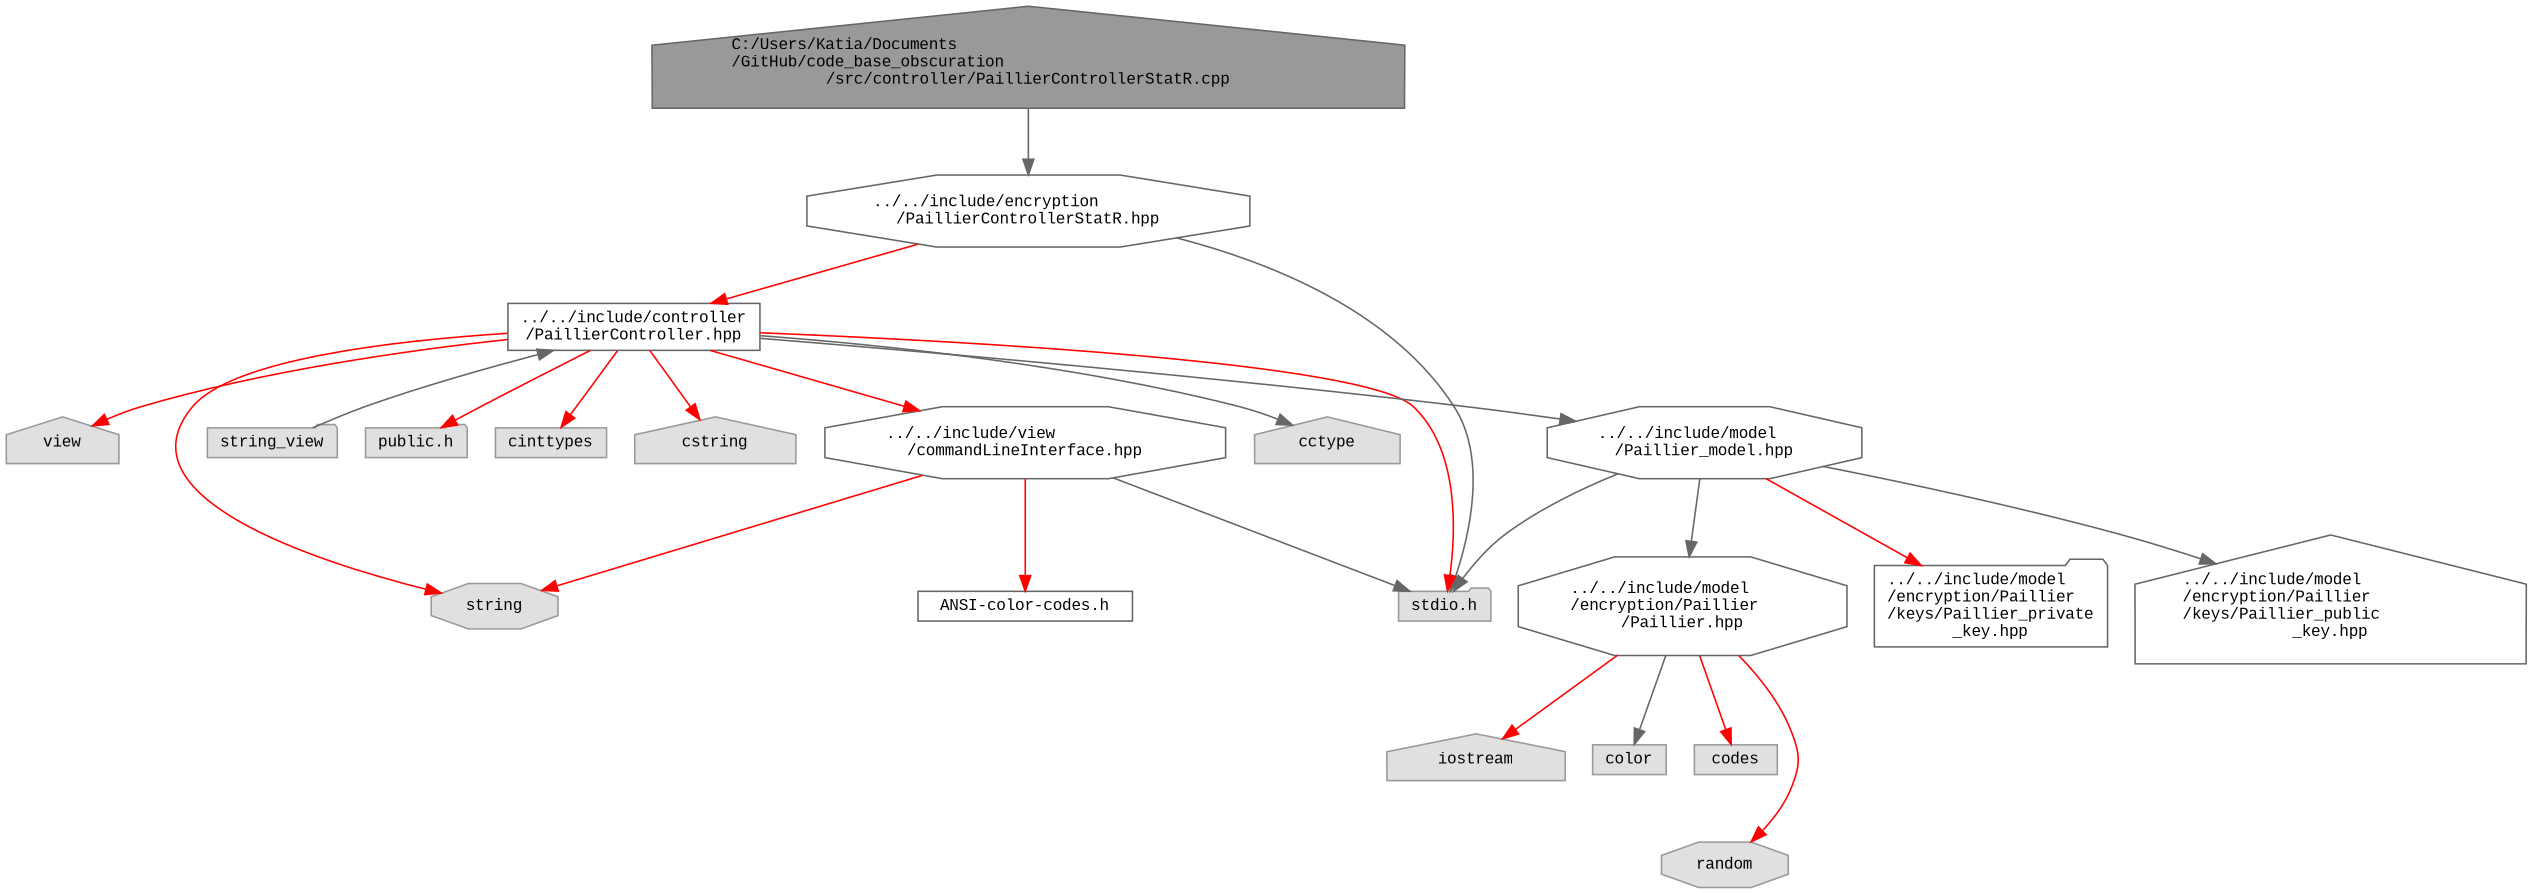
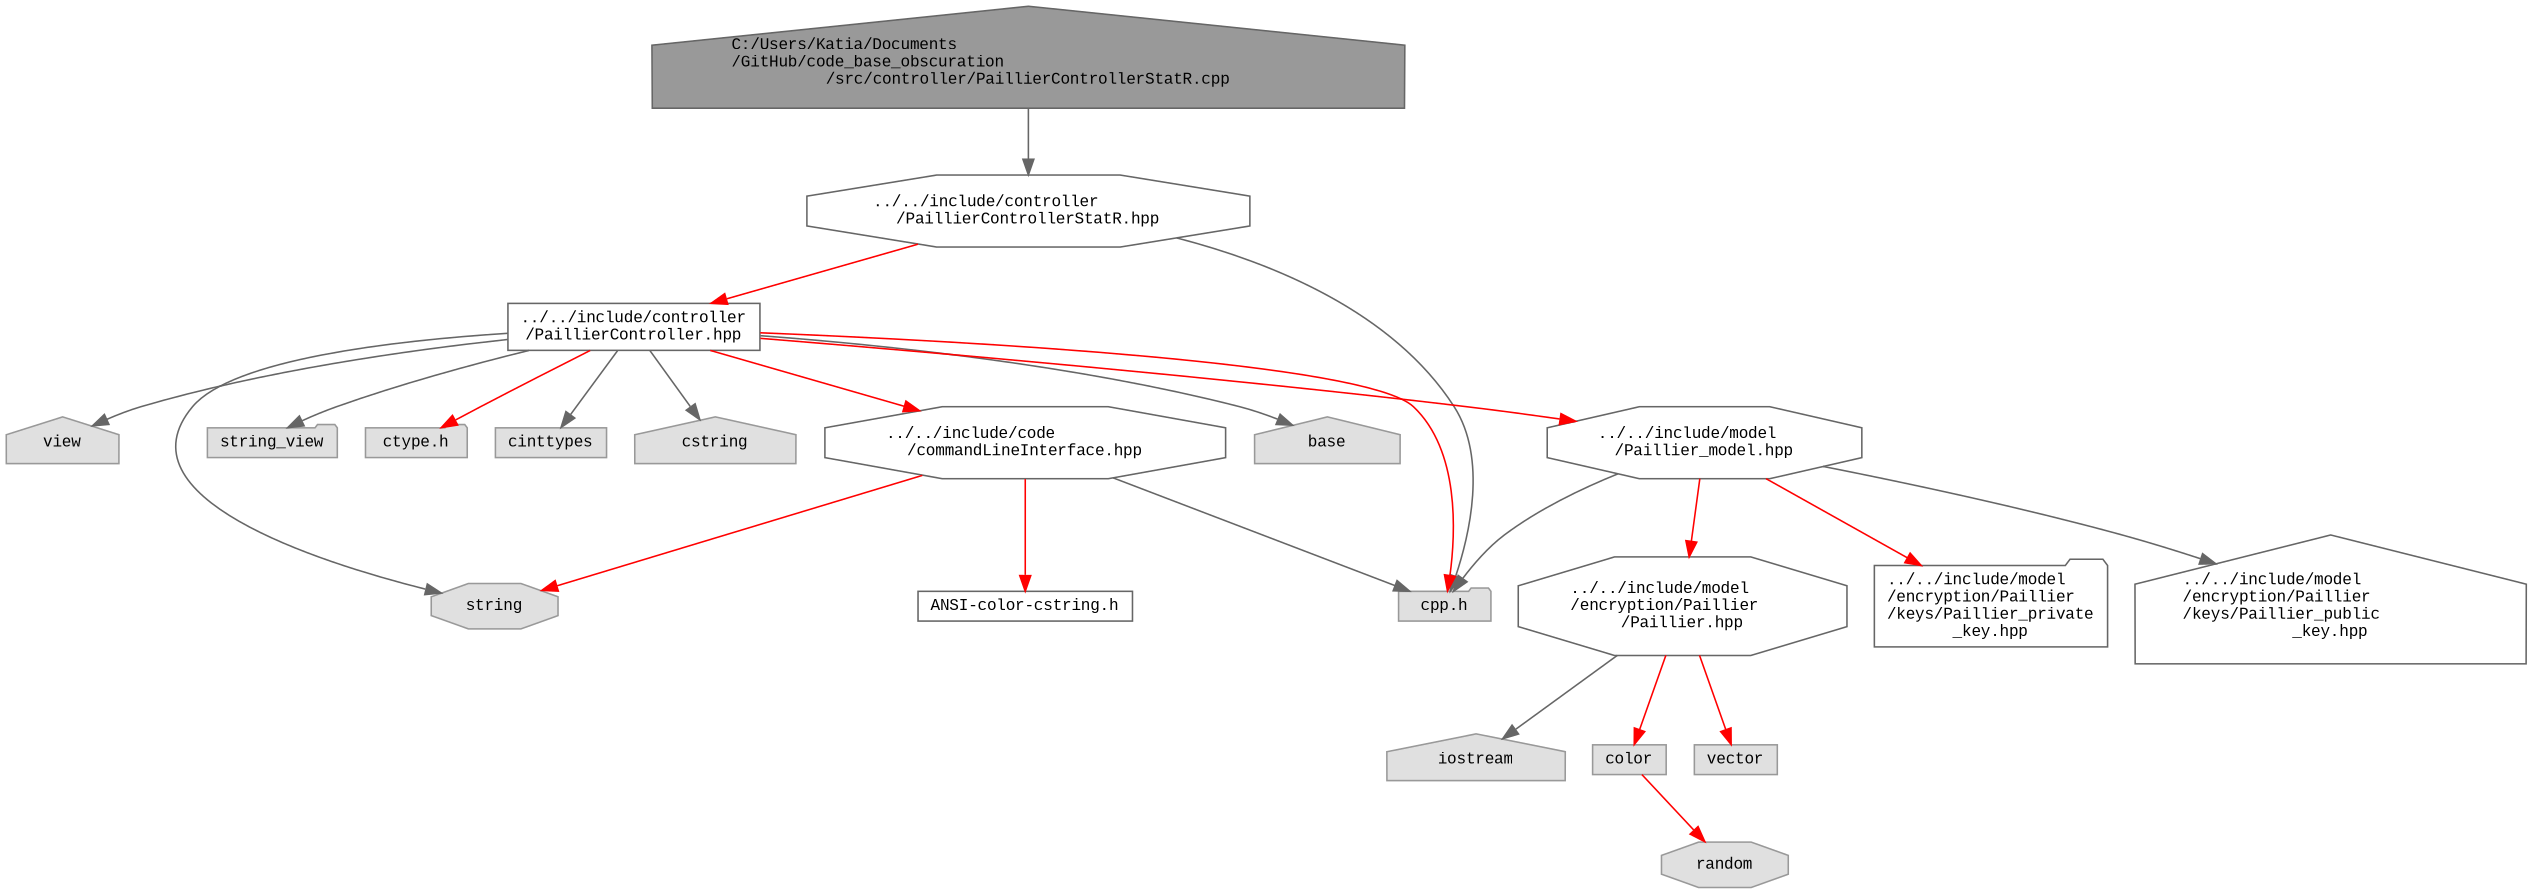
node "../../include/encryption /PaillierControllerStatR.hpp": label "../../include/encryption /PaillierControllerStatR.hpp" -> "../../include/controller /PaillierControllerStatR.hpp"
edge "../../include/controller /PaillierController.hpp" -> "view": color red -> gray40
edge "../../include/controller /PaillierController.hpp" -> "../../include/model /Paillier_model.hpp": color gray40 -> red
edge "../../include/controller /PaillierController.hpp" -> "cstring": color red -> gray40
edge "../../include/controller /PaillierController.hpp" -> "cinttypes": color red -> gray40
edge "string_view" -> "../../include/controller /PaillierController.hpp": reversed
edge "../../include/controller /PaillierController.hpp" -> "string": color red -> gray40
node "public.h": label "public.h" -> "ctype.h"
node "../../include/view /commandLineInterface.hpp": label "../../include/view /commandLineInterface.hpp" -> "../../include/code /commandLineInterface.hpp"
node "cctype": label "cctype" -> "base"
edge "../../include/model /Paillier_model.hpp" -> "../../include/model /encryption/Paillier /Paillier.hpp": color gray40 -> red
node "ANSI-color-codes.h": label "ANSI-color-codes.h" -> "ANSI-color-cstring.h"
node "stdio.h": label "stdio.h" -> "cpp.h"
edge "../../include/model /encryption/Paillier /Paillier.hpp" -> "iostream": color red -> gray40
edge "../../include/model /encryption/Paillier /Paillier.hpp" -> "color": color gray40 -> red
edge "../../include/model /encryption/Paillier /Paillier.hpp" -> "random": now "color" -> "random"
node "codes": label "codes" -> "vector"
